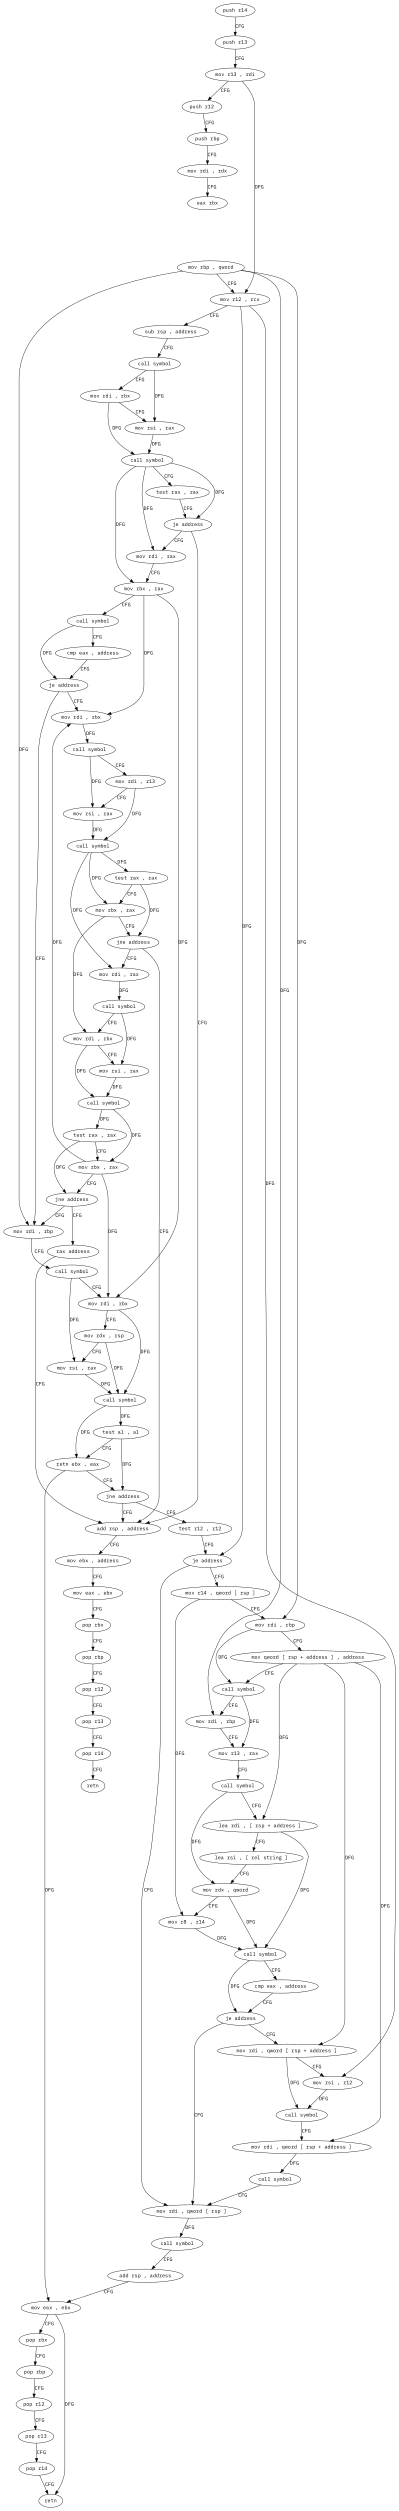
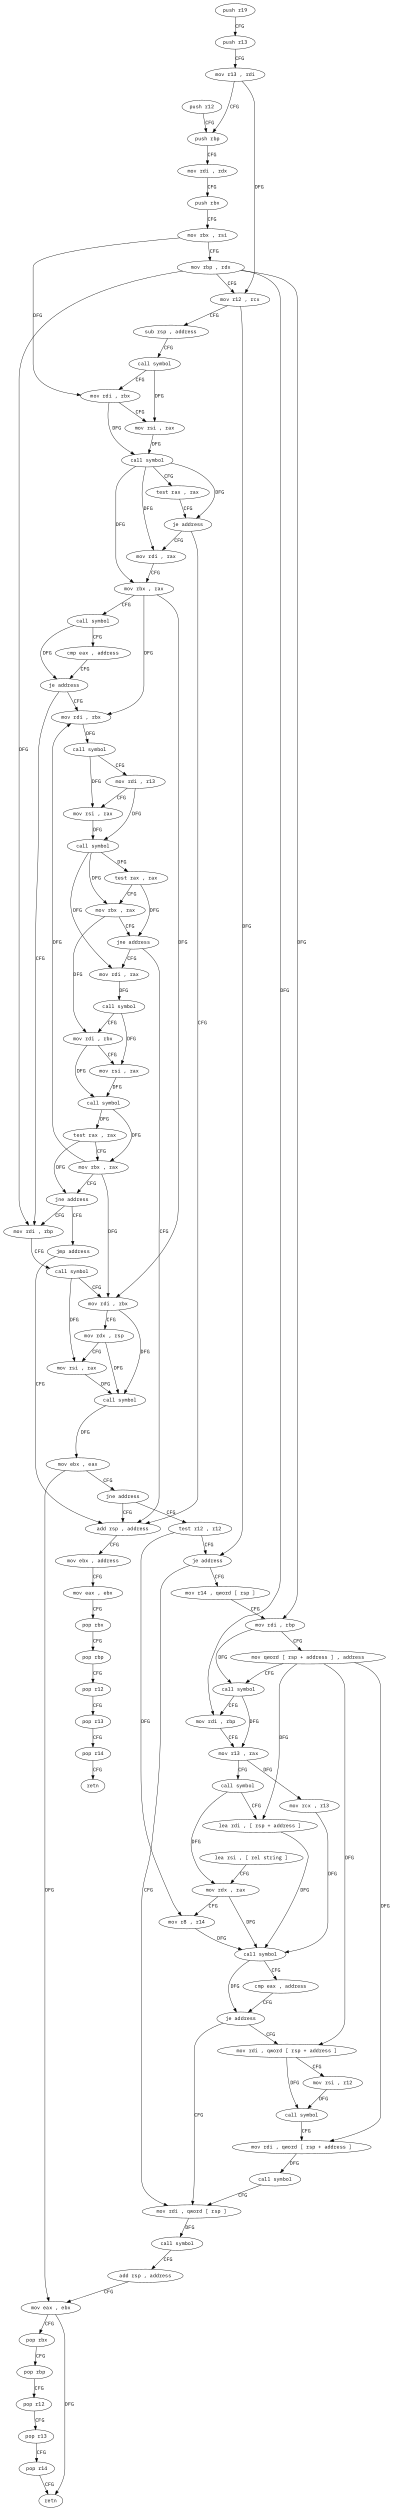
node "push r14": label "push r14" -> "push r19"
edge "mov r13 , rdi" -> "push r12": now "mov r13 , rdi" -> "push rbp"
node "eax rbx": label "eax rbx" -> "push rbx"
node "mov rbx , rsi": added
node "mov rbp , qword": label "mov rbp , qword" -> "mov rbp , rdx"
edge "mov r12 , rcx" -> "mov rsi , r12": removed, label "DFG"
node "rax address": label "rax address" -> "jmp address"
node "test al , al": removed
node "retn ebx , eax": label "retn ebx , eax" -> "mov ebx , eax"
edge "mov r14 , qword [ rsp ]" -> "mov r8 , r14": now "test r12 , r12" -> "mov r8 , r14"
node "mov rcx , r13": added
edge "lea rdi , [ rsp + address ]" -> "lea rsi , [ rel string ]": removed, label "CFG"
node "mov rdx , qword": label "mov rdx , qword" -> "mov rdx , rax"
